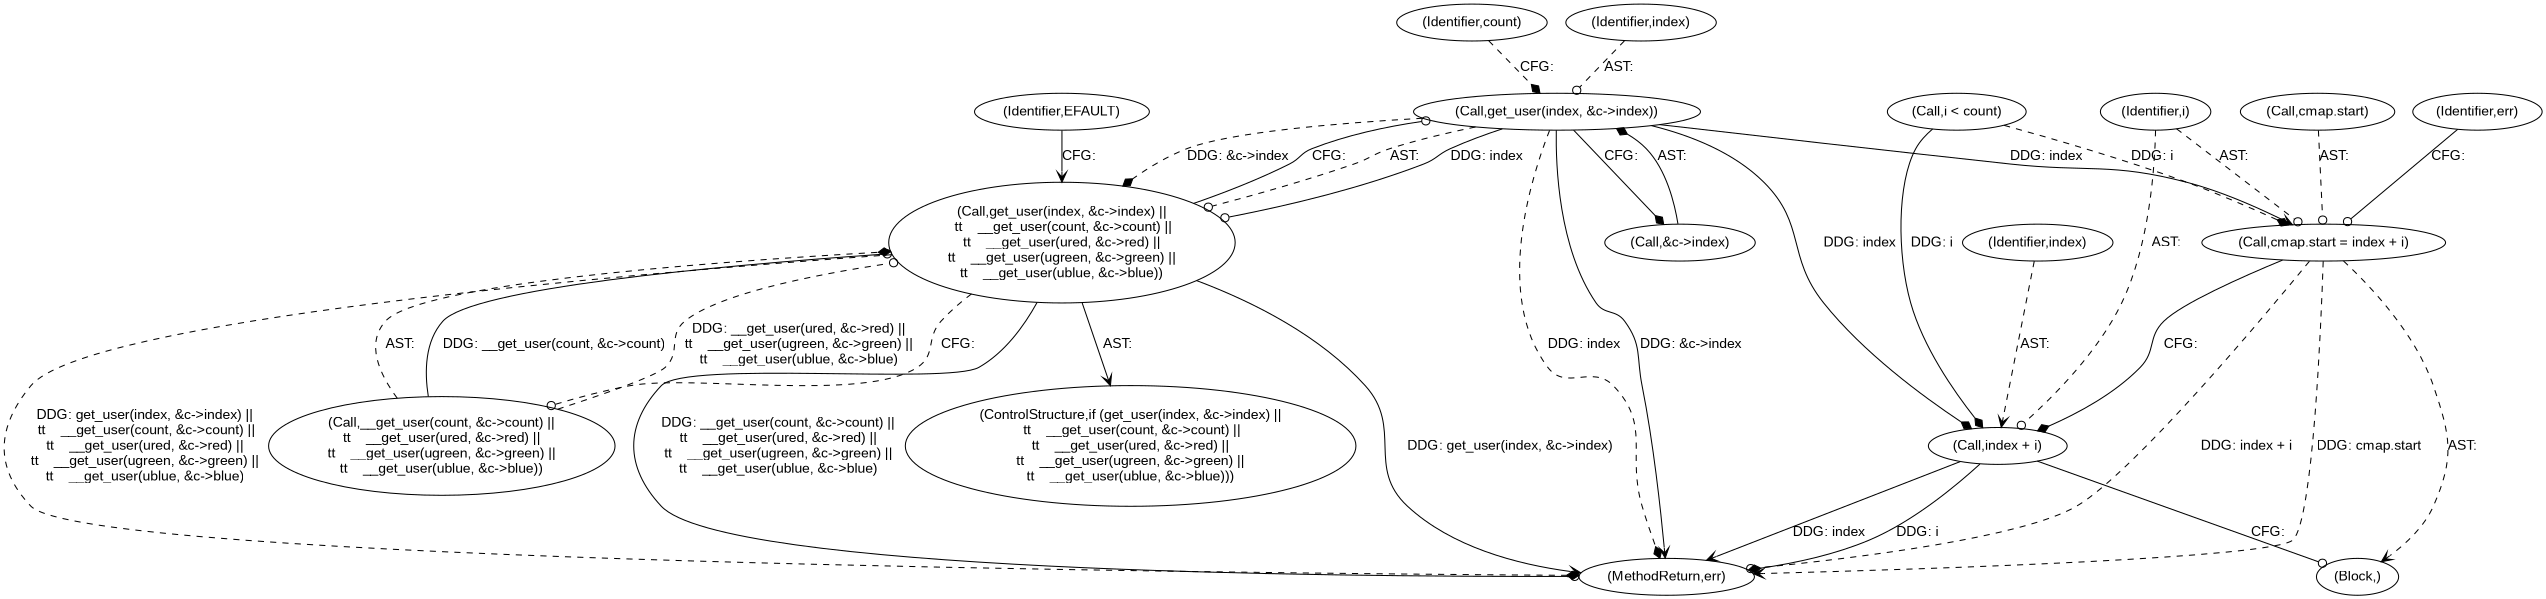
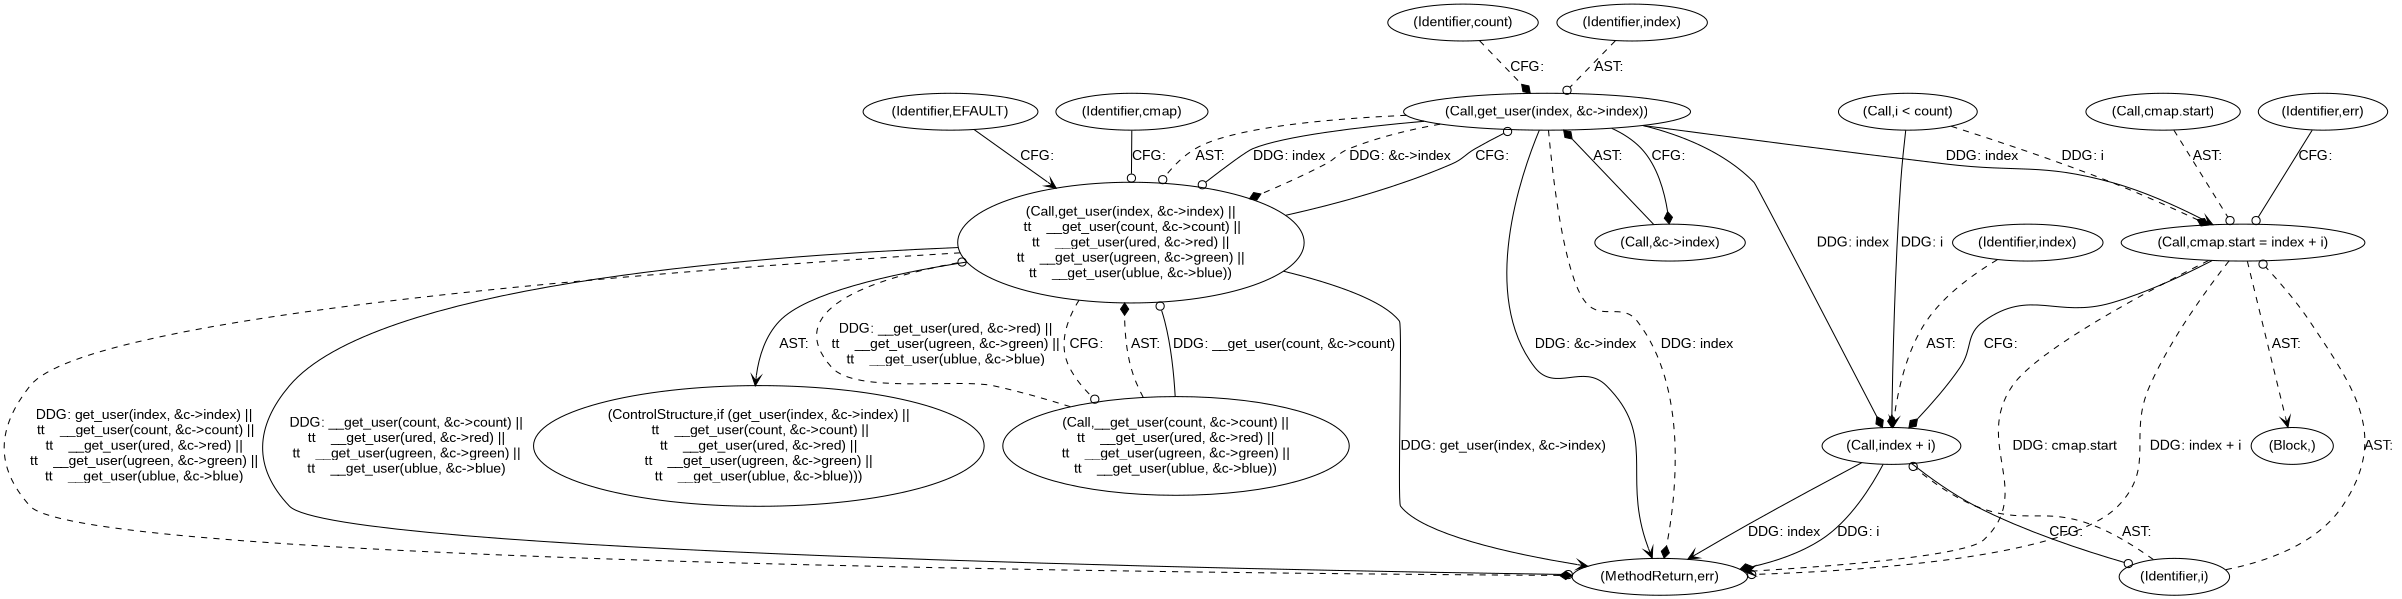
node "(Identifier,cmap)": added
edge "(Call,index + i)" -> "(Block,)": now "(Call,index + i)" -> "(Identifier,i)"
